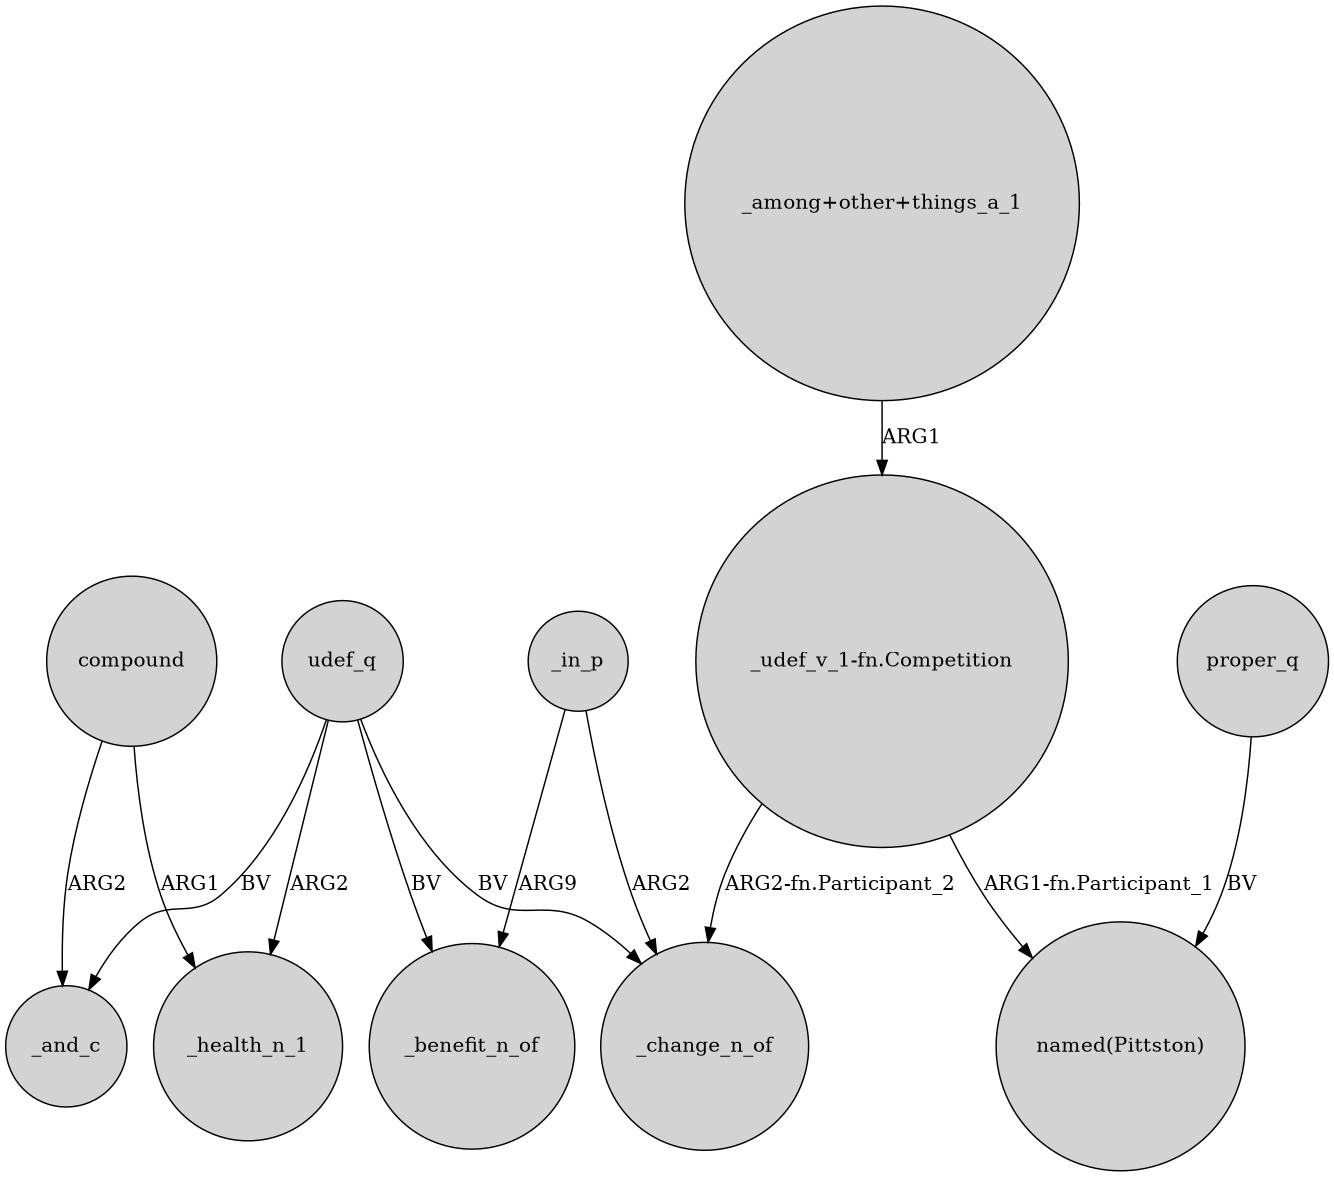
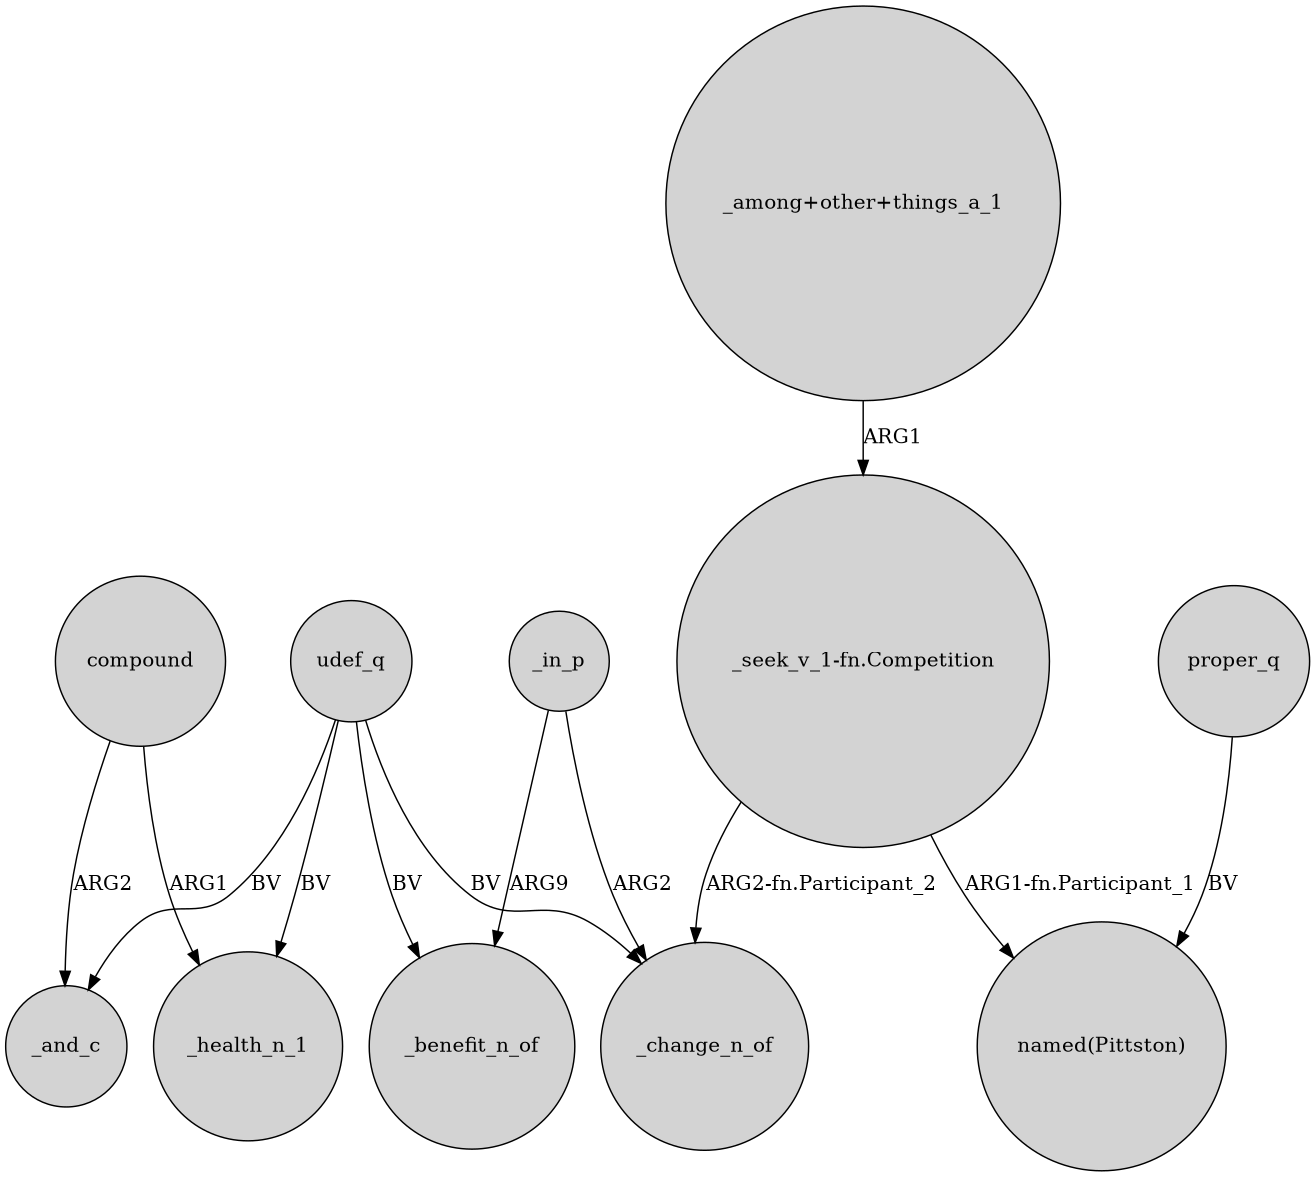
node "_udef_v_1-fn.Competition": label "_udef_v_1-fn.Competition" -> "_seek_v_1-fn.Competition"
edge "udef_q" -> "_health_n_1": label "ARG2" -> "BV"
